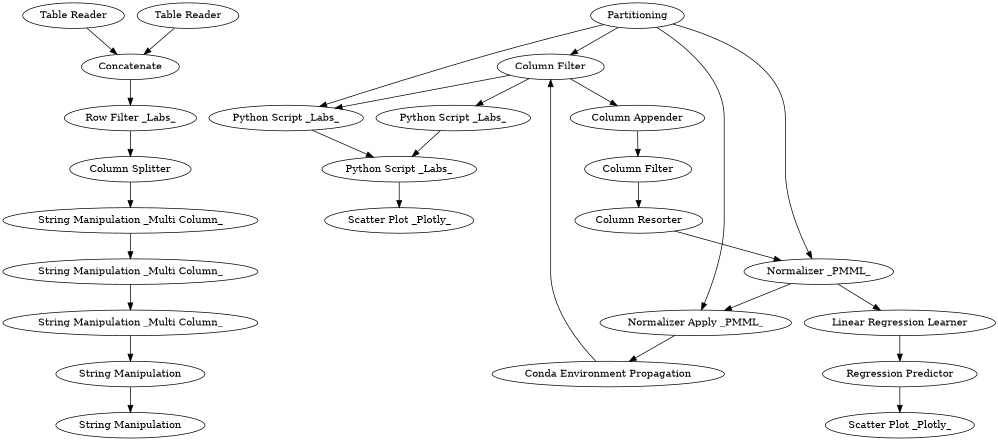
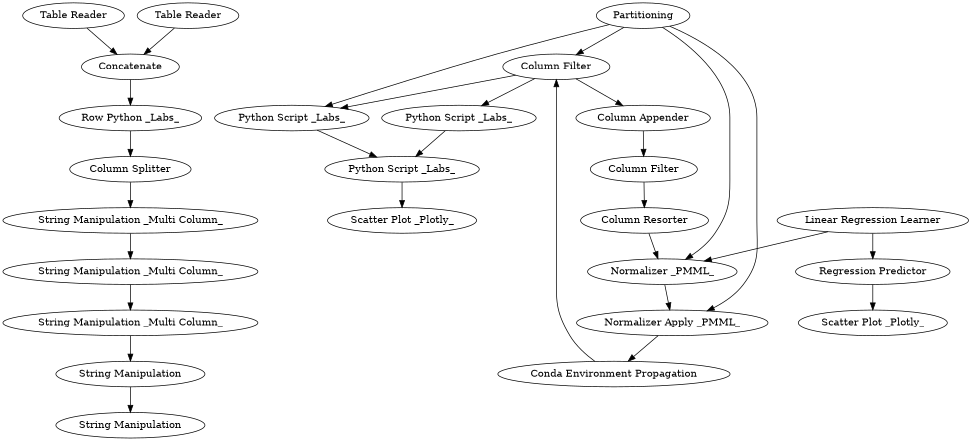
node "Row Filter _Labs_": label "Row Filter _Labs_" -> "Row Python _Labs_"
edge "Normalizer _PMML_" -> "Linear Regression Learner": reversed
